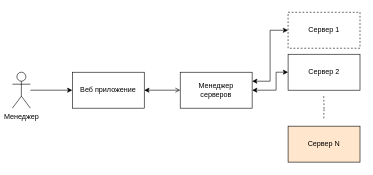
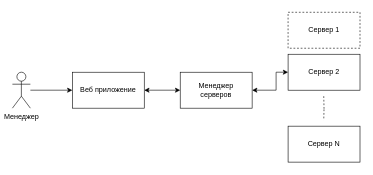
edge "Сервер 1" -- "Менеджер серверов": removed
edge "Веб приложение" -- "Менеджер серверов": arrowhead open -> classic
node "Сервер N": fillcolor #ffe6cc -> #ffffff
